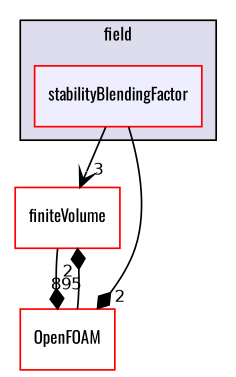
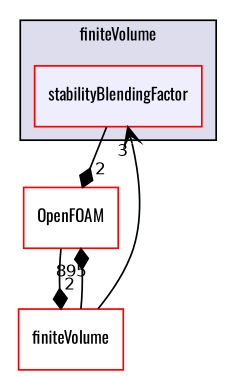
cluster "field": label "field" -> "finiteVolume"
edge "stabilityBlendingFactor" -> "finiteVolume": reversed
